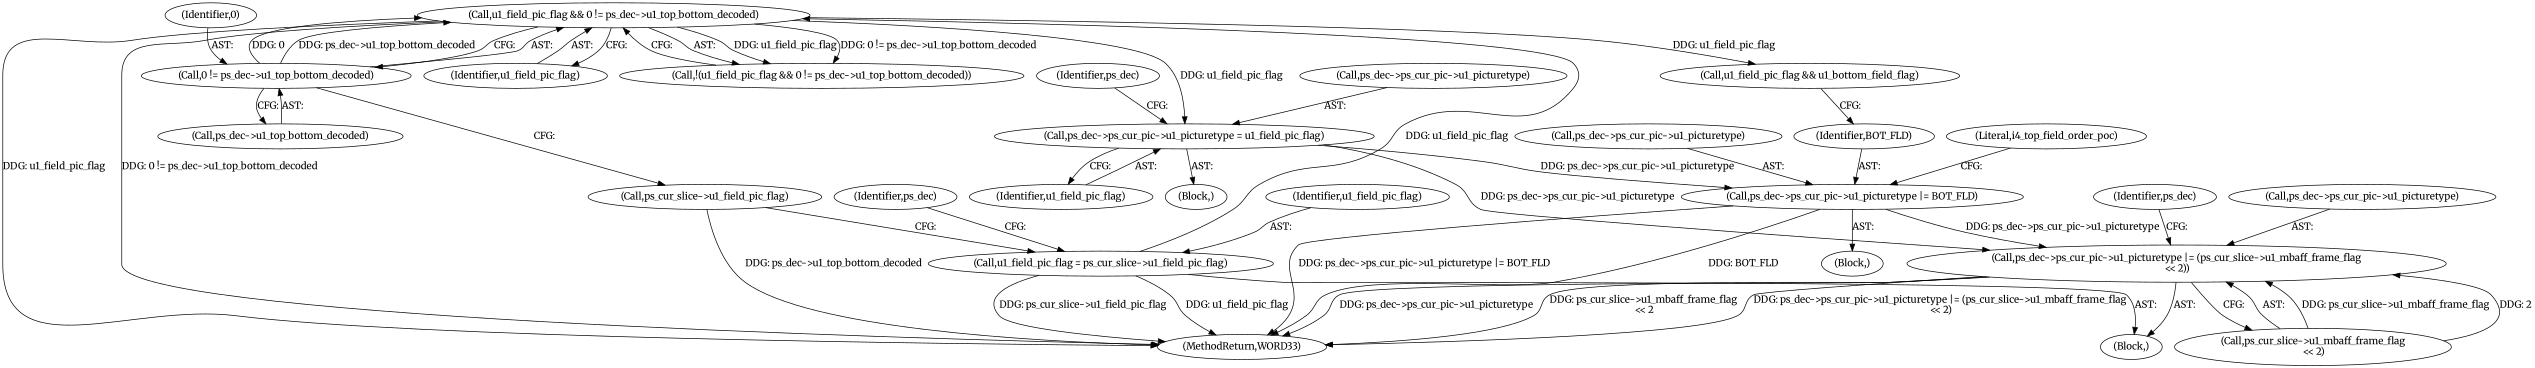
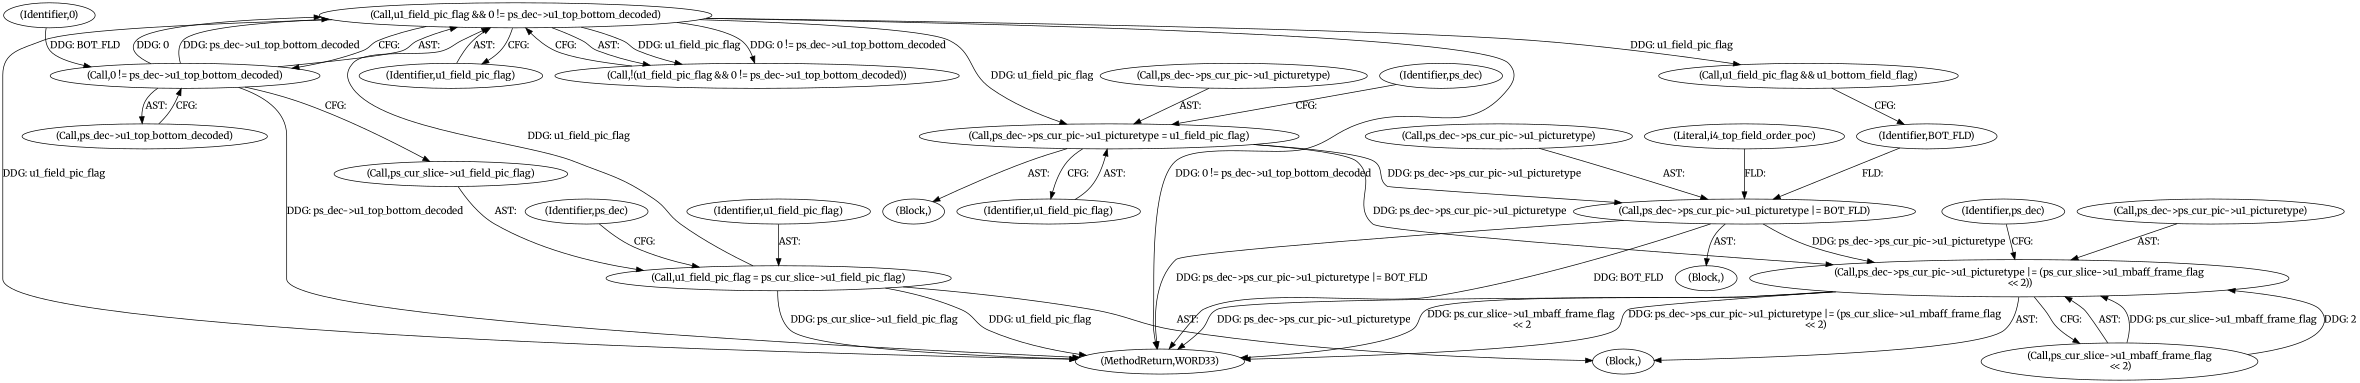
edge "(Identifier,0)" -> "(Call,0 != ps_dec->u1_top_bottom_decoded)": label "AST: " -> "DDG: BOT_FLD"
edge "(Call,0 != ps_dec->u1_top_bottom_decoded)" -> "(Call,ps_dec->u1_top_bottom_decoded)": label "CFG: " -> "AST: "
edge "(Call,ps_dec->u1_top_bottom_decoded)" -> "(Call,0 != ps_dec->u1_top_bottom_decoded)": label "AST: " -> "CFG: "
edge "(Identifier,BOT_FLD)" -> "(Call,ps_dec->ps_cur_pic->u1_picturetype |= BOT_FLD)": label "AST: " -> "FLD: "
edge "(Literal,i4_top_field_order_poc)" -> "(Call,ps_dec->ps_cur_pic->u1_picturetype |= BOT_FLD)": label "CFG: " -> "FLD: "
edge "(Call,ps_cur_slice->u1_field_pic_flag)" -> "(Call,u1_field_pic_flag = ps_cur_slice->u1_field_pic_flag)": label "CFG: " -> "AST: "
edge "(Call,ps_cur_slice->u1_field_pic_flag)" -> "(MethodReturn,WORD33)": now "(Call,0 != ps_dec->u1_top_bottom_decoded)" -> "(MethodReturn,WORD33)"
